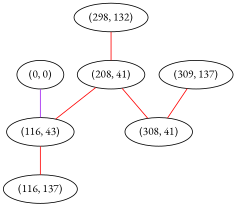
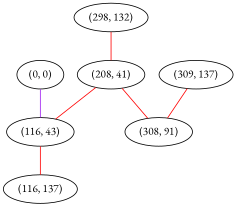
node "(308, 41)": label "(308, 41)" -> "(308, 91)"
